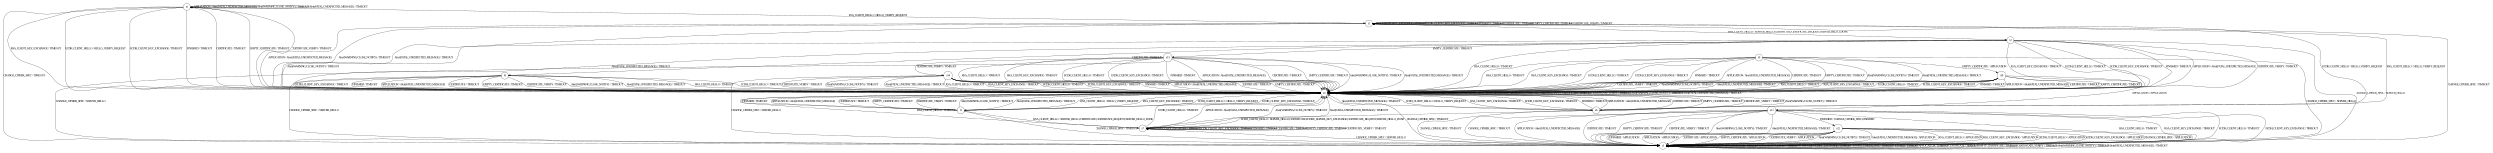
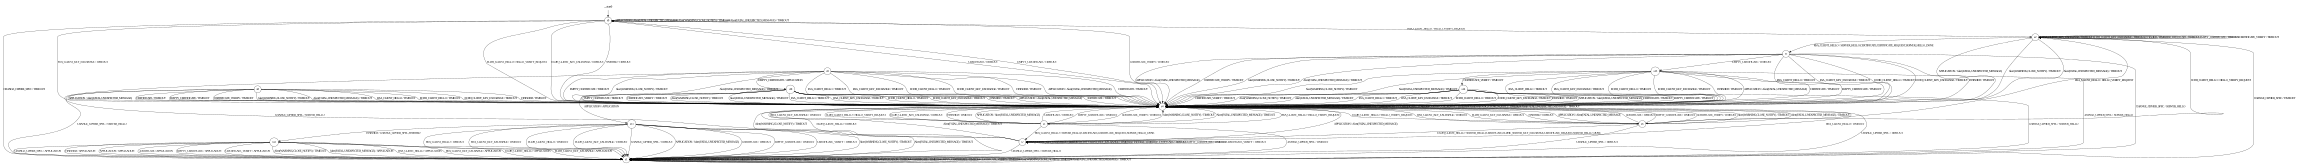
node "__start0": added
edge "s3" -> "s8": removed, label "CERTIFICATE / TIMEOUT"
